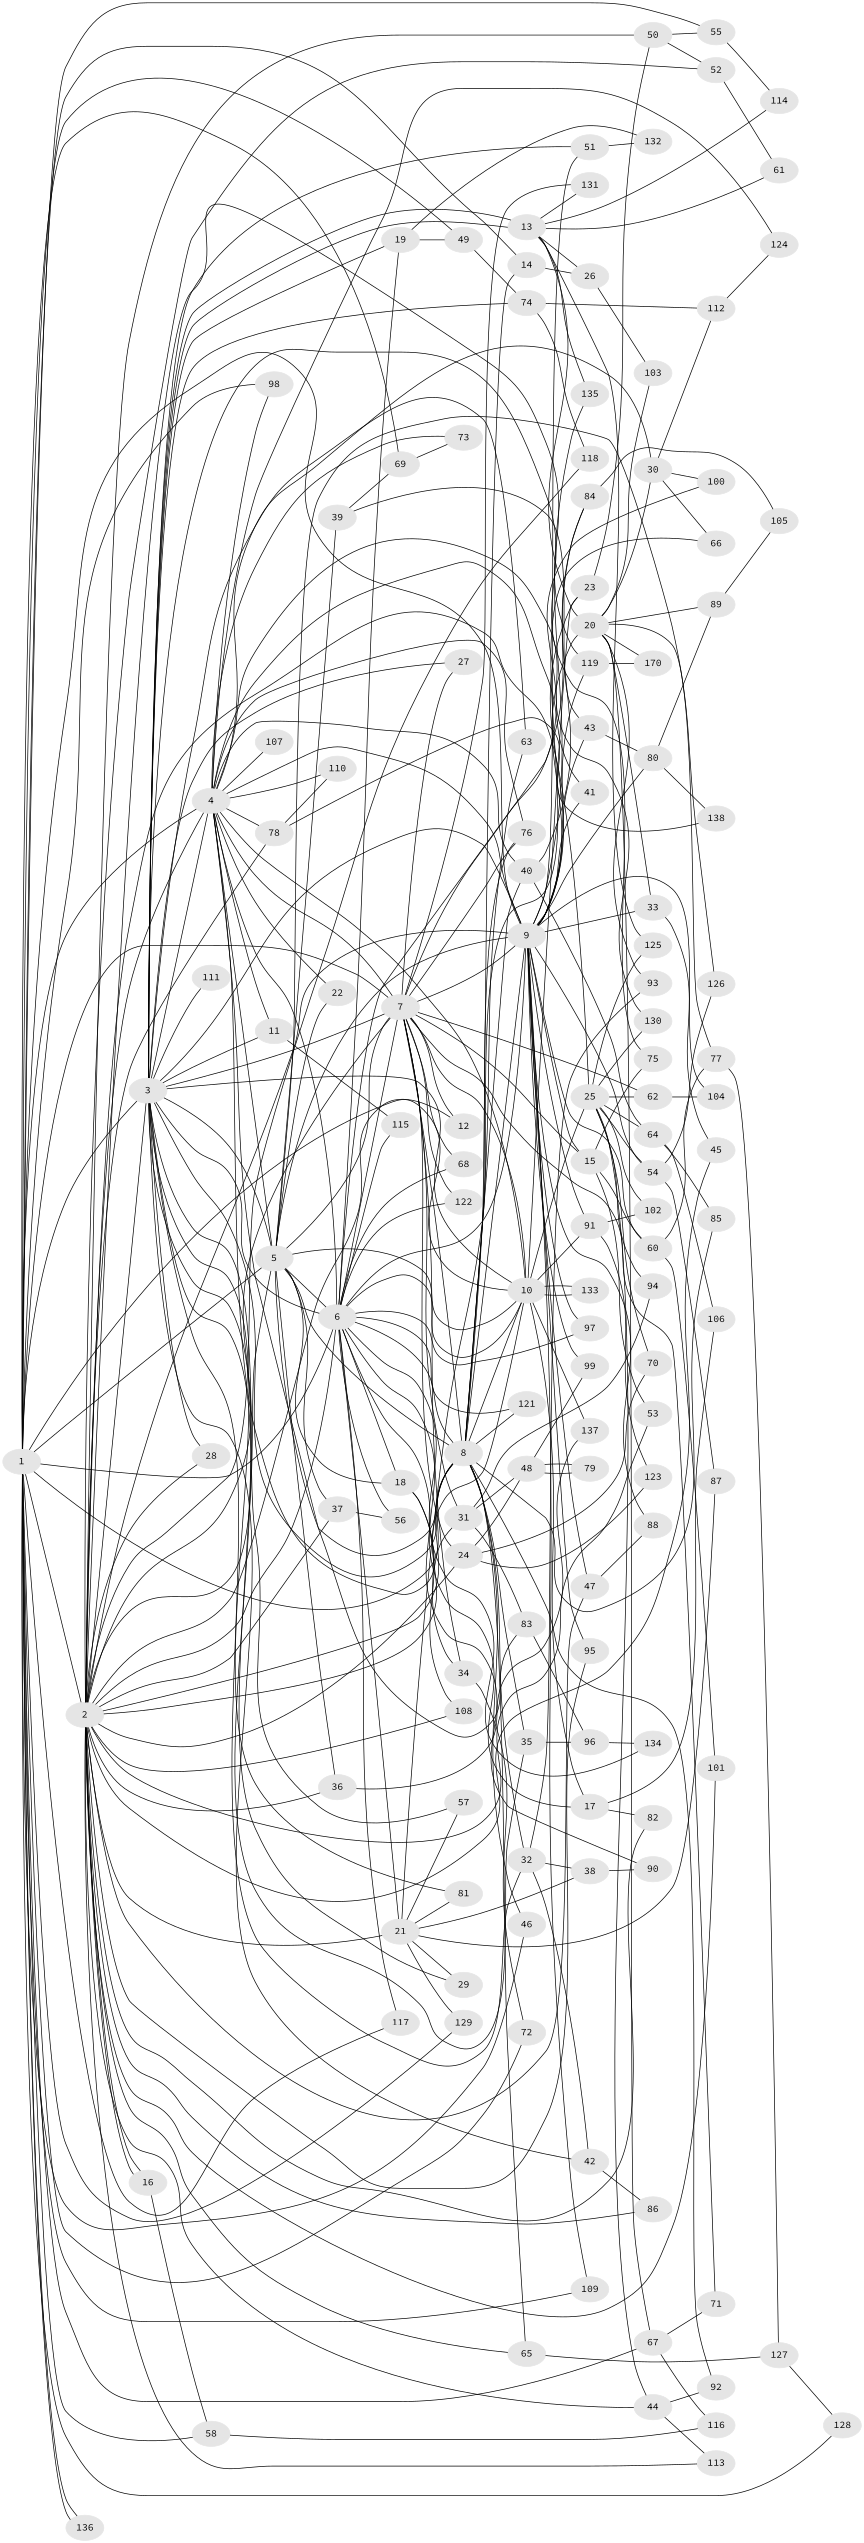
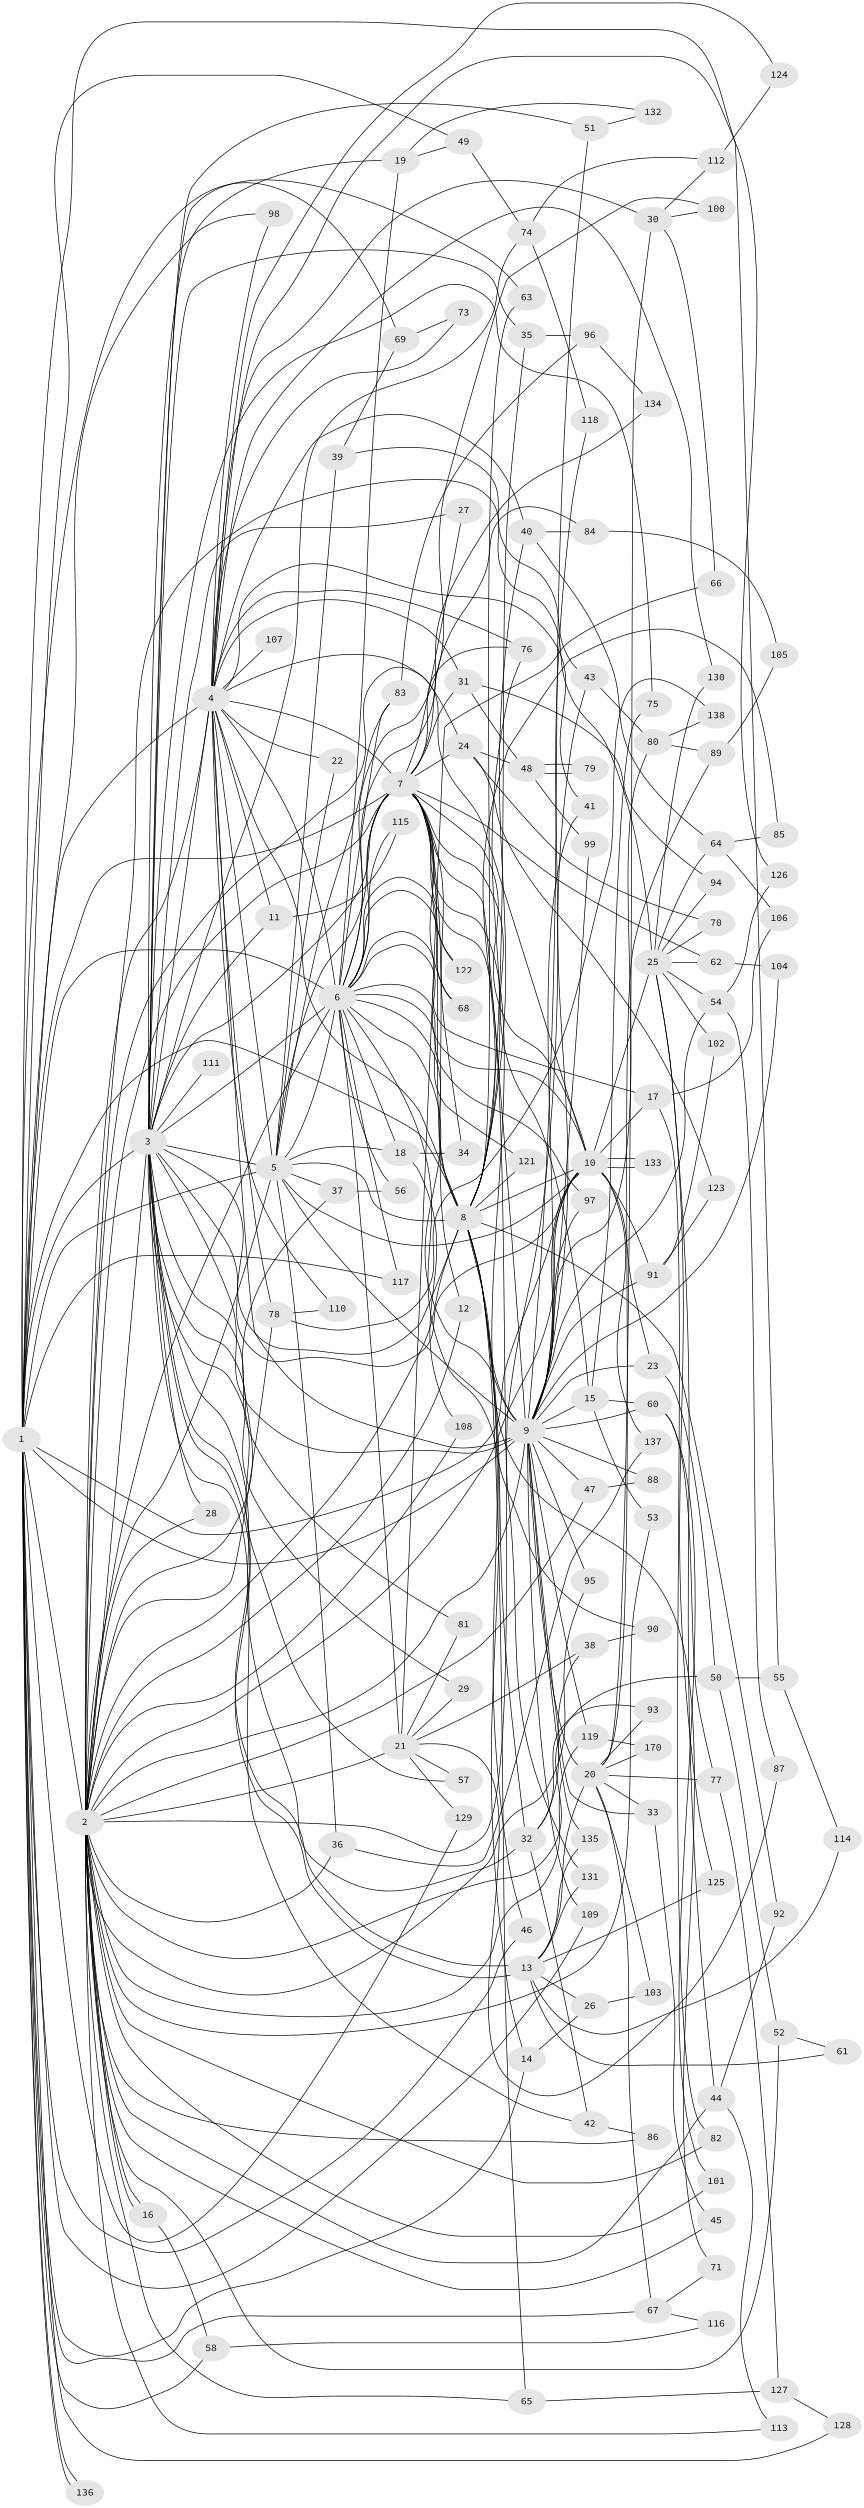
edge "126" -- "5": now "126" -- "4"
edge "10" -- "9": added
edge "31" -- "83": now "6" -- "83"
node "72": removed
